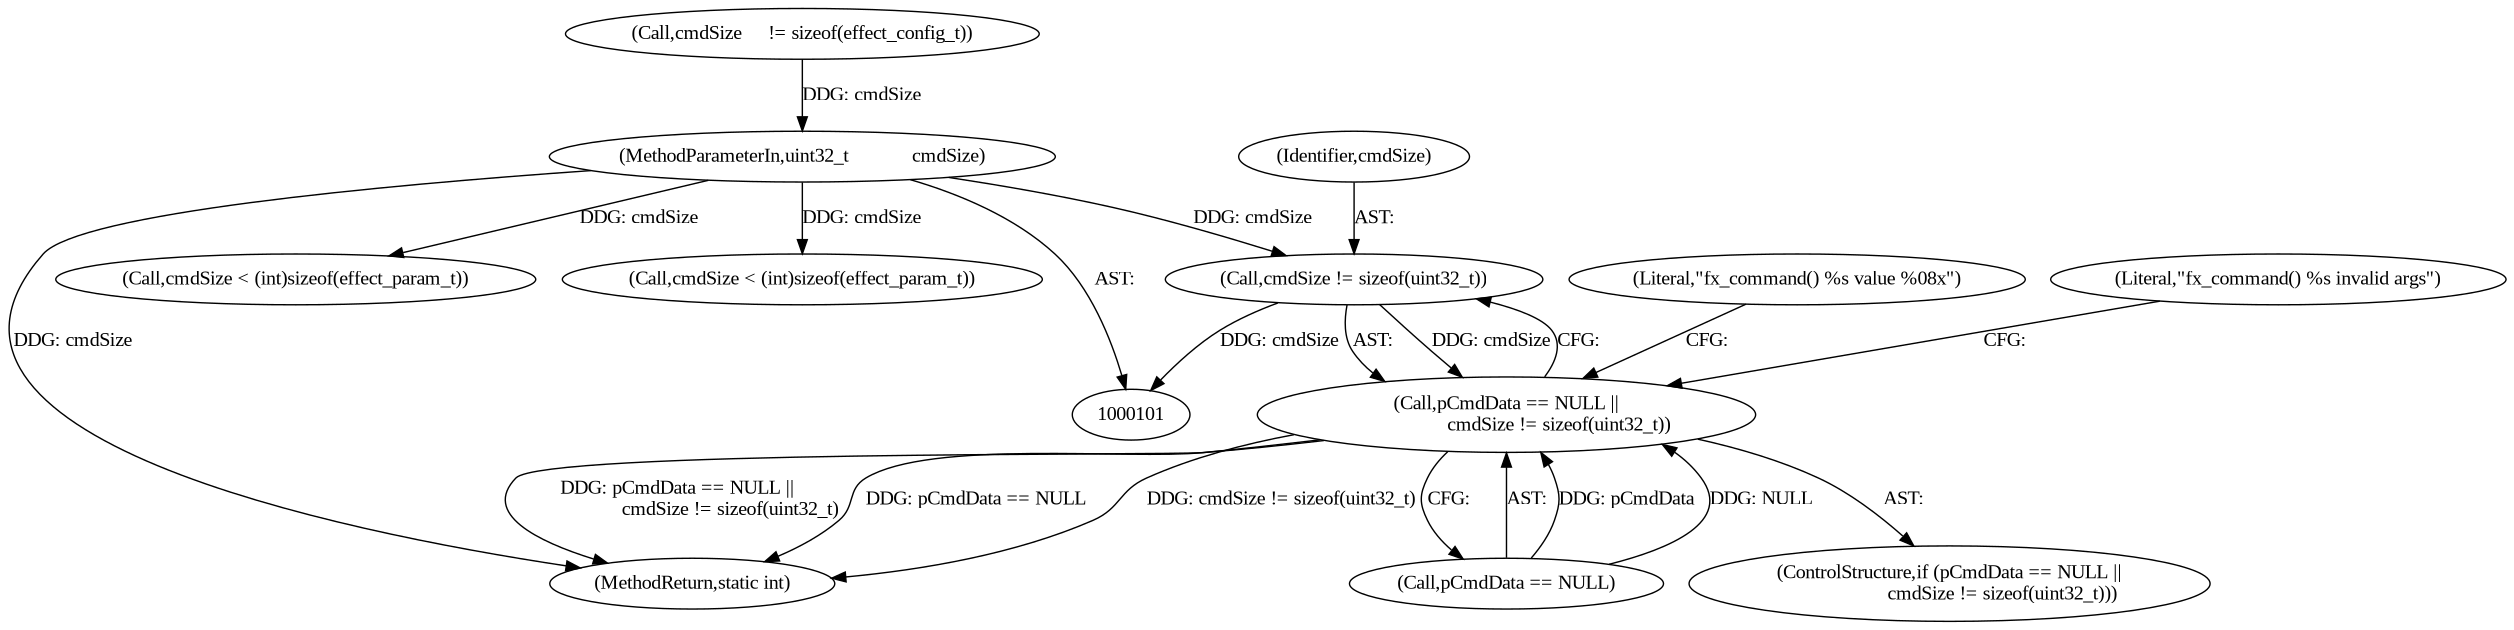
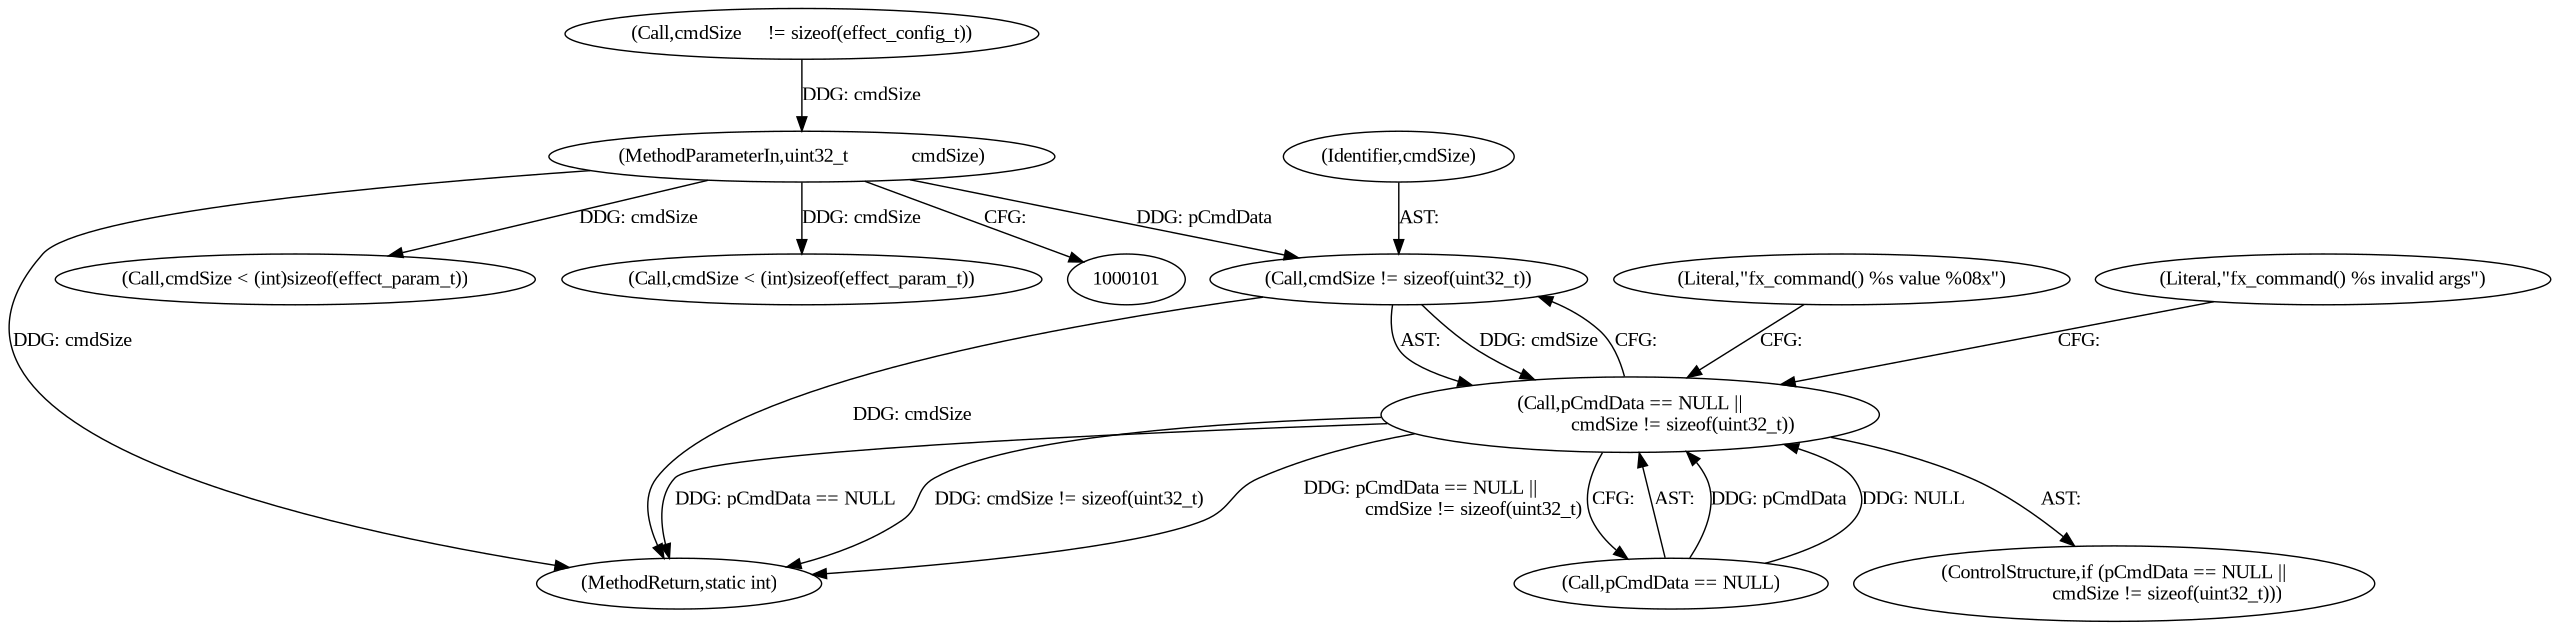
edge "(MethodParameterIn,uint32_t            cmdSize)" -> "(Call,cmdSize != sizeof(uint32_t))": label "DDG: cmdSize" -> "DDG: pCmdData"
edge "(MethodParameterIn,uint32_t            cmdSize)" -> "1000101": label "AST: " -> "CFG: "
edge "(Call,cmdSize != sizeof(uint32_t))" -> "1000101": now "(Call,cmdSize != sizeof(uint32_t))" -> "(MethodReturn,static int)"
